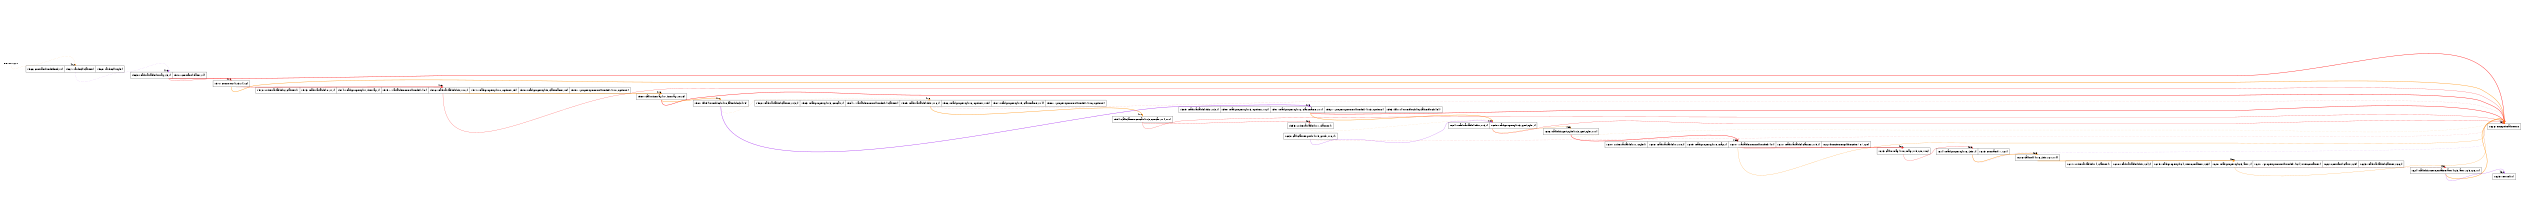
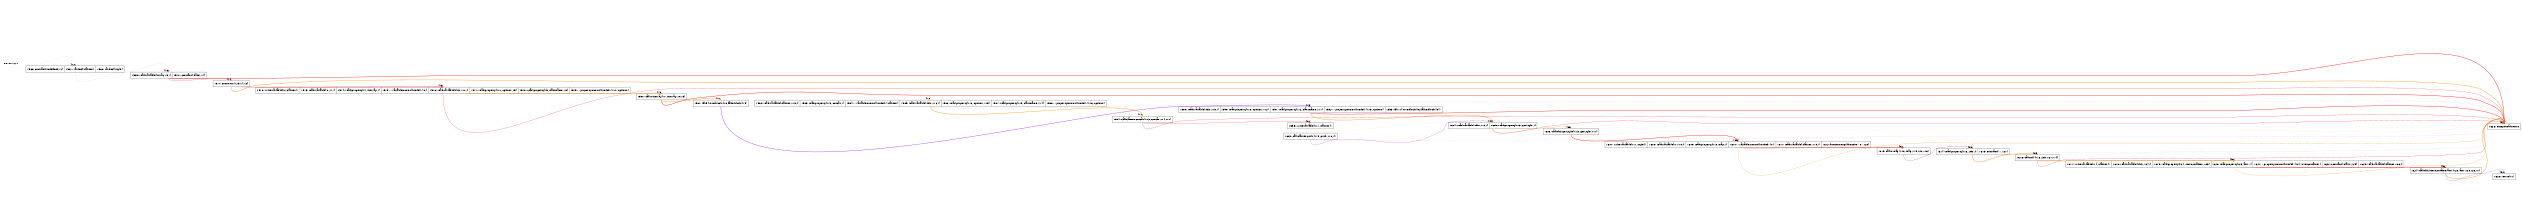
edge "1616: call-null [v16,'join',v21,v14]" -> "1626: exceptional-return": added
edge "1617: write-variable[v14,'classes']*" -> "1624: call-this.userContainer.attr [v23,'attr',v25,v26,v1]": style dotted -> bold
